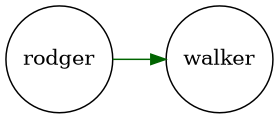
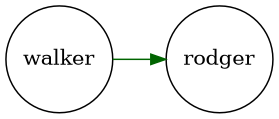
edge "rodger" -> "walker": reversed
